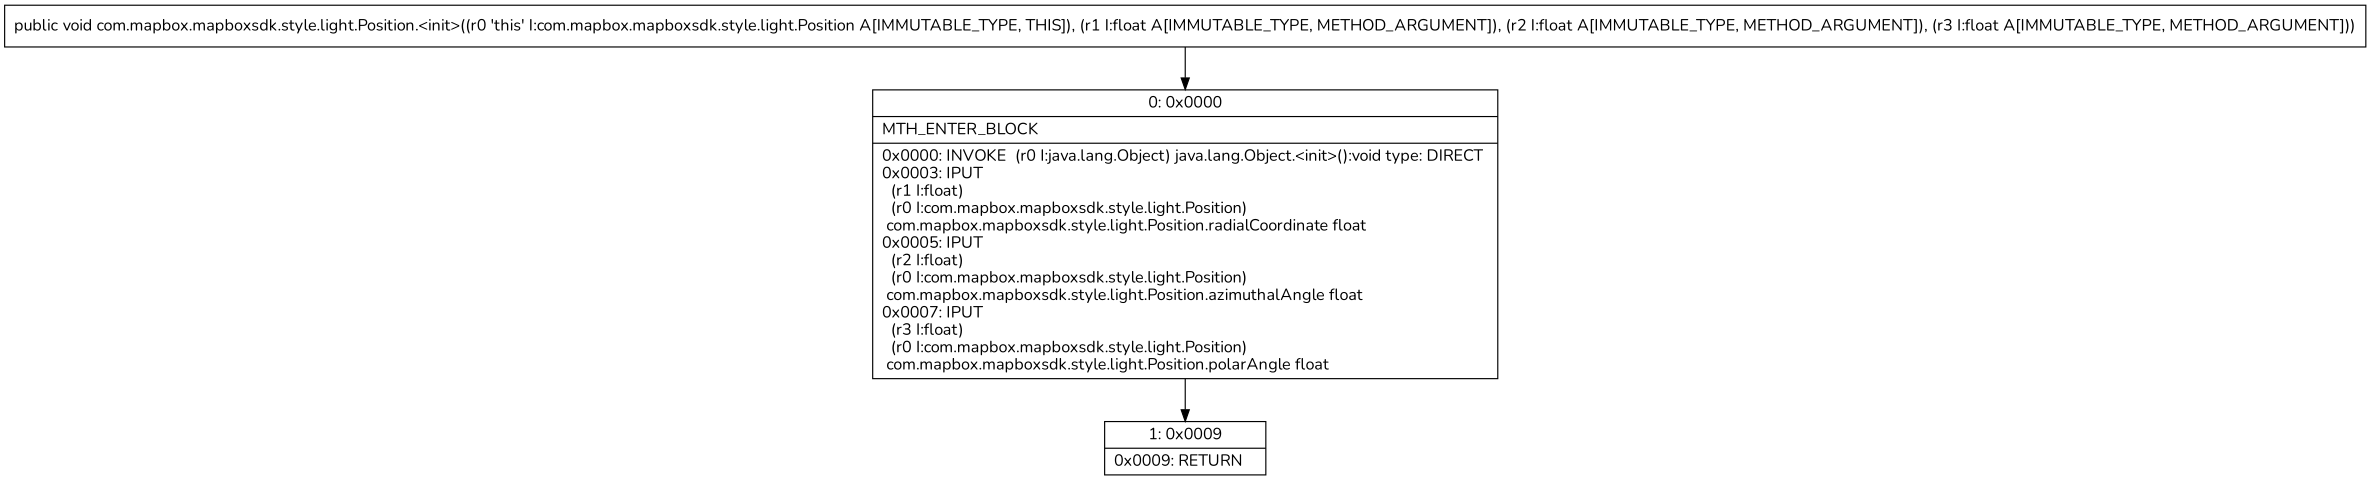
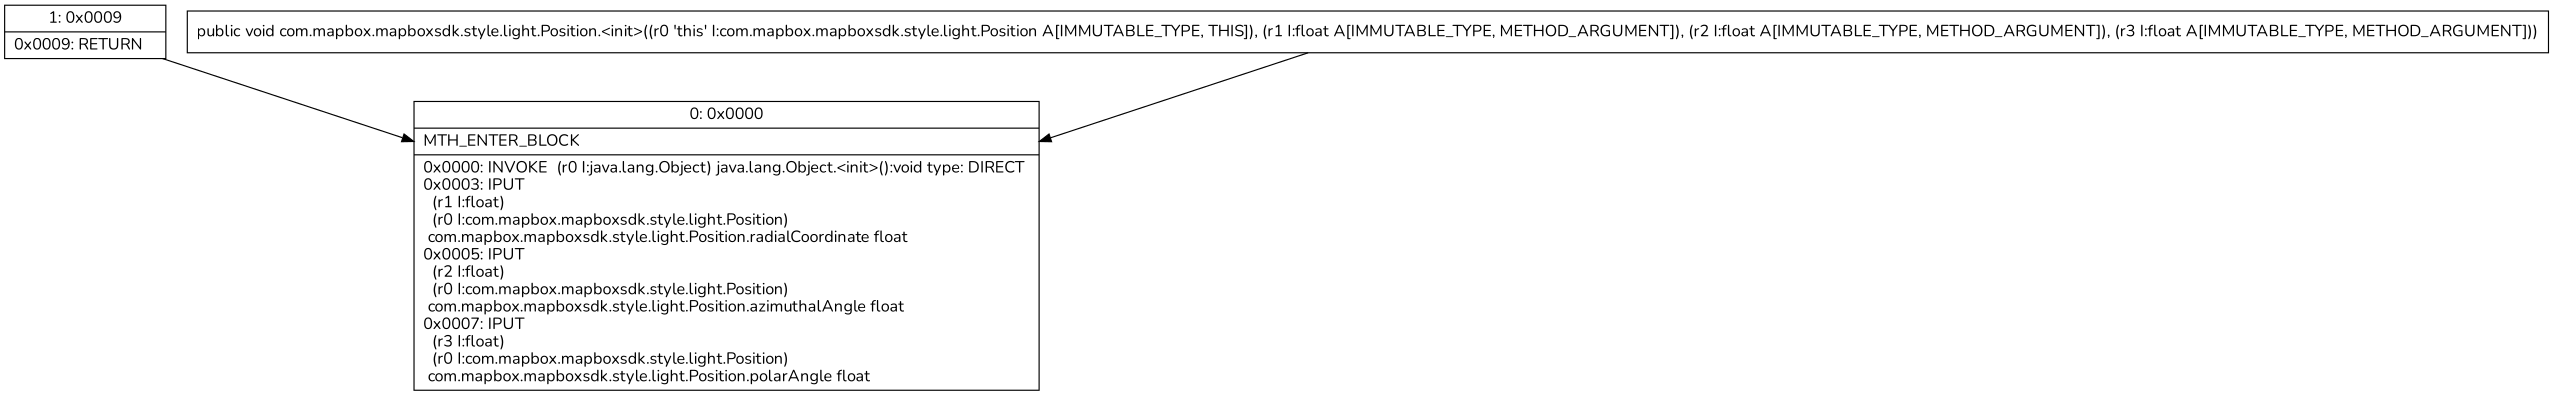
edge "0: 0x0000" -> "1: 0x0009": reversed
